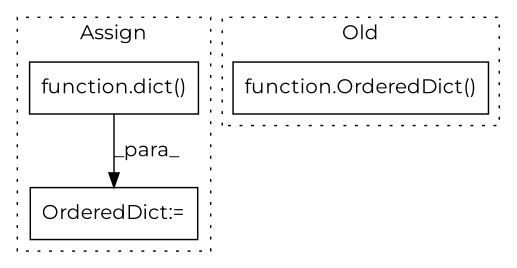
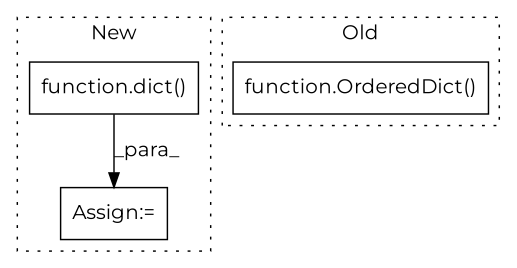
cluster "Assign": label "Assign" -> "New"
node "OrderedDict:=": label "OrderedDict:=" -> "Assign:="
